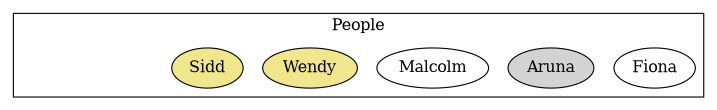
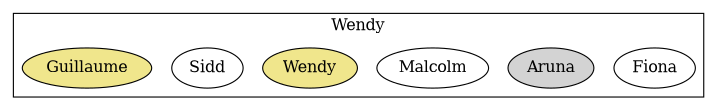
cluster "People": label "People" -> "Wendy"
node "Guillaume": added
node "Sidd": fillcolor khaki -> white
